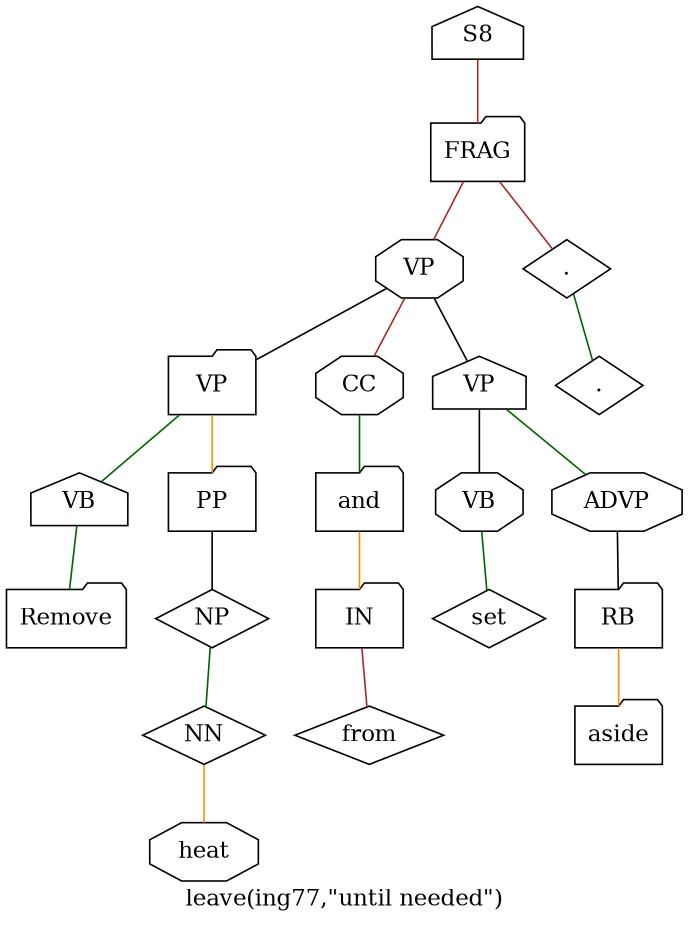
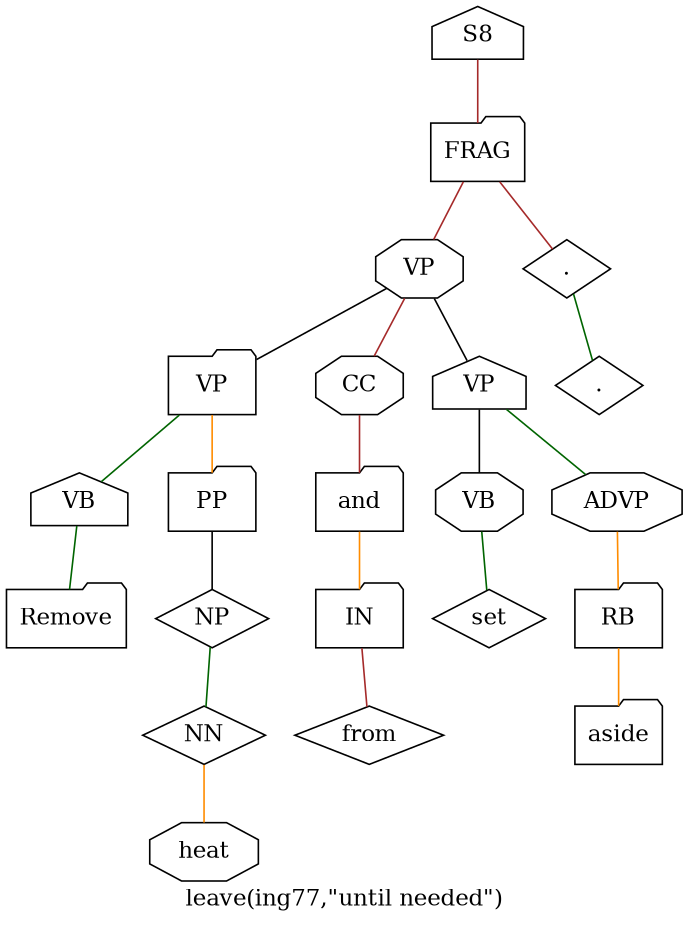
edge "CC" -- "and": color darkgreen -> brown
edge "ADVP" -- "RB": color black -> darkorange
